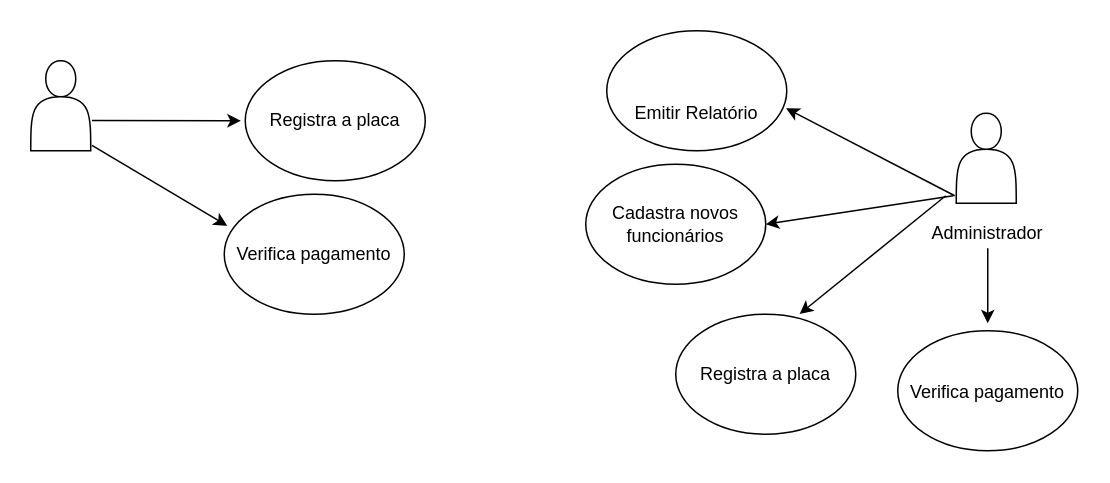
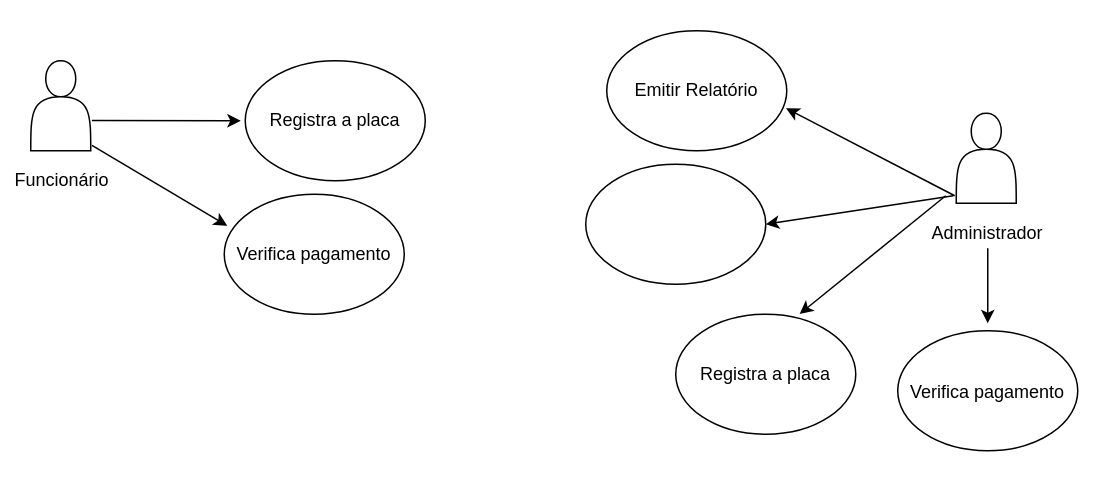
node "Emitir Relatório": moved (697, 113) -> (697, 91)
node "Funcionário": added
node "Cadastra novos funcionários": removed
